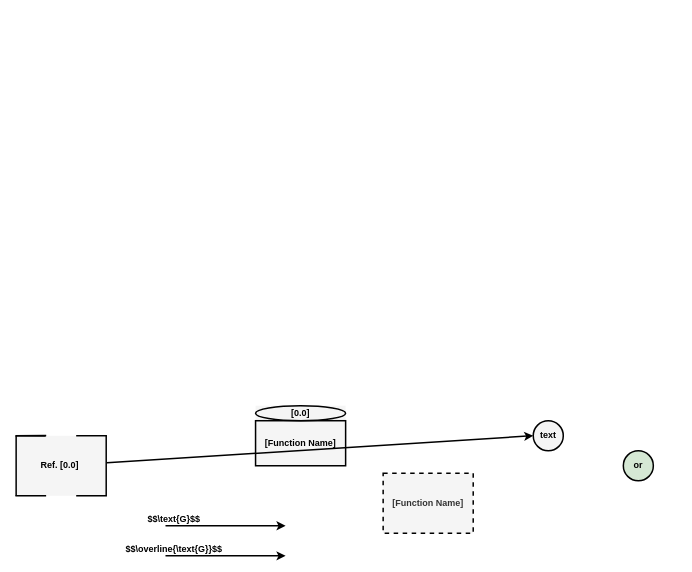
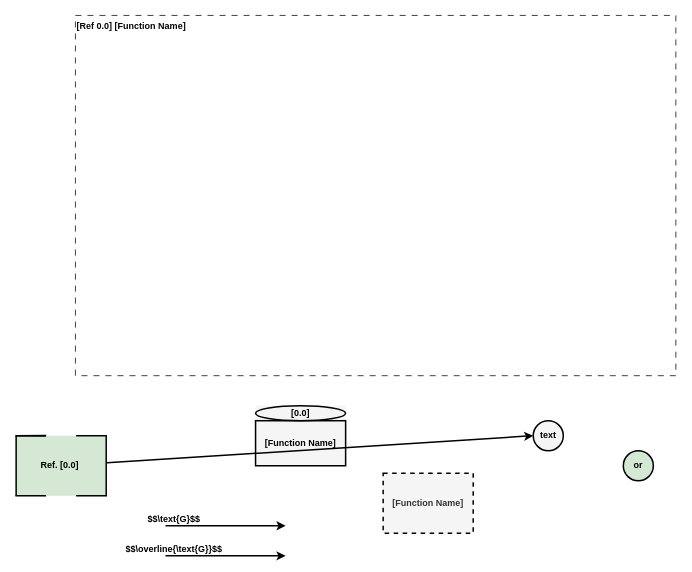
node "[Ref 0.0] [Function Name]": added
node "Ref. [0.0]": fillcolor #f5f5f5 -> #d5e8d4
